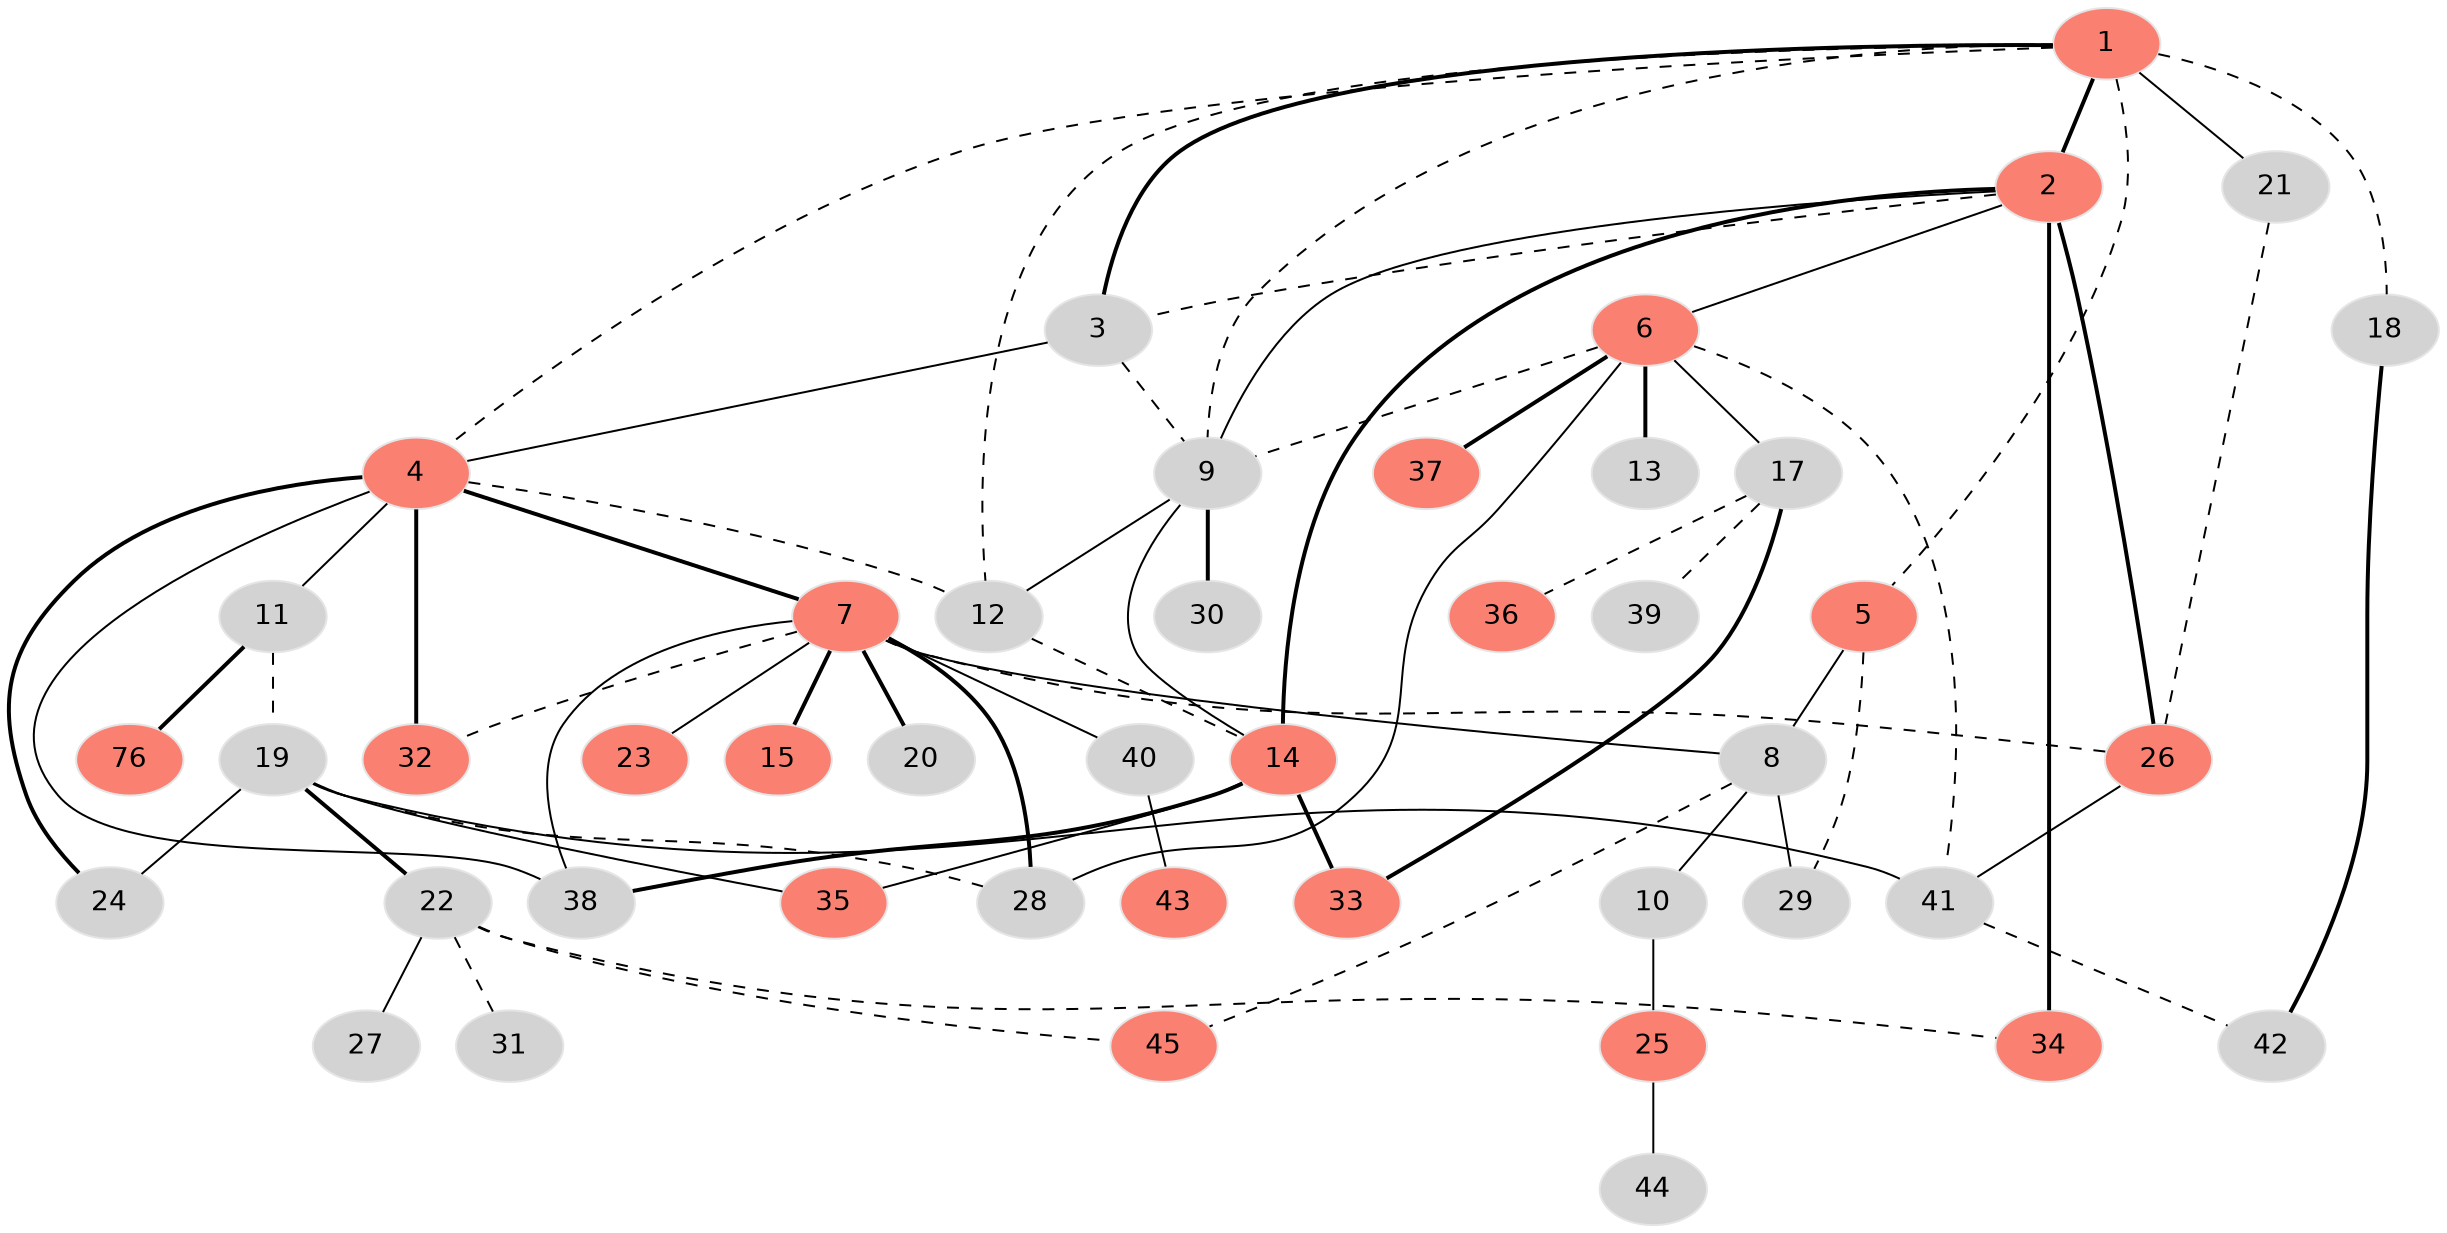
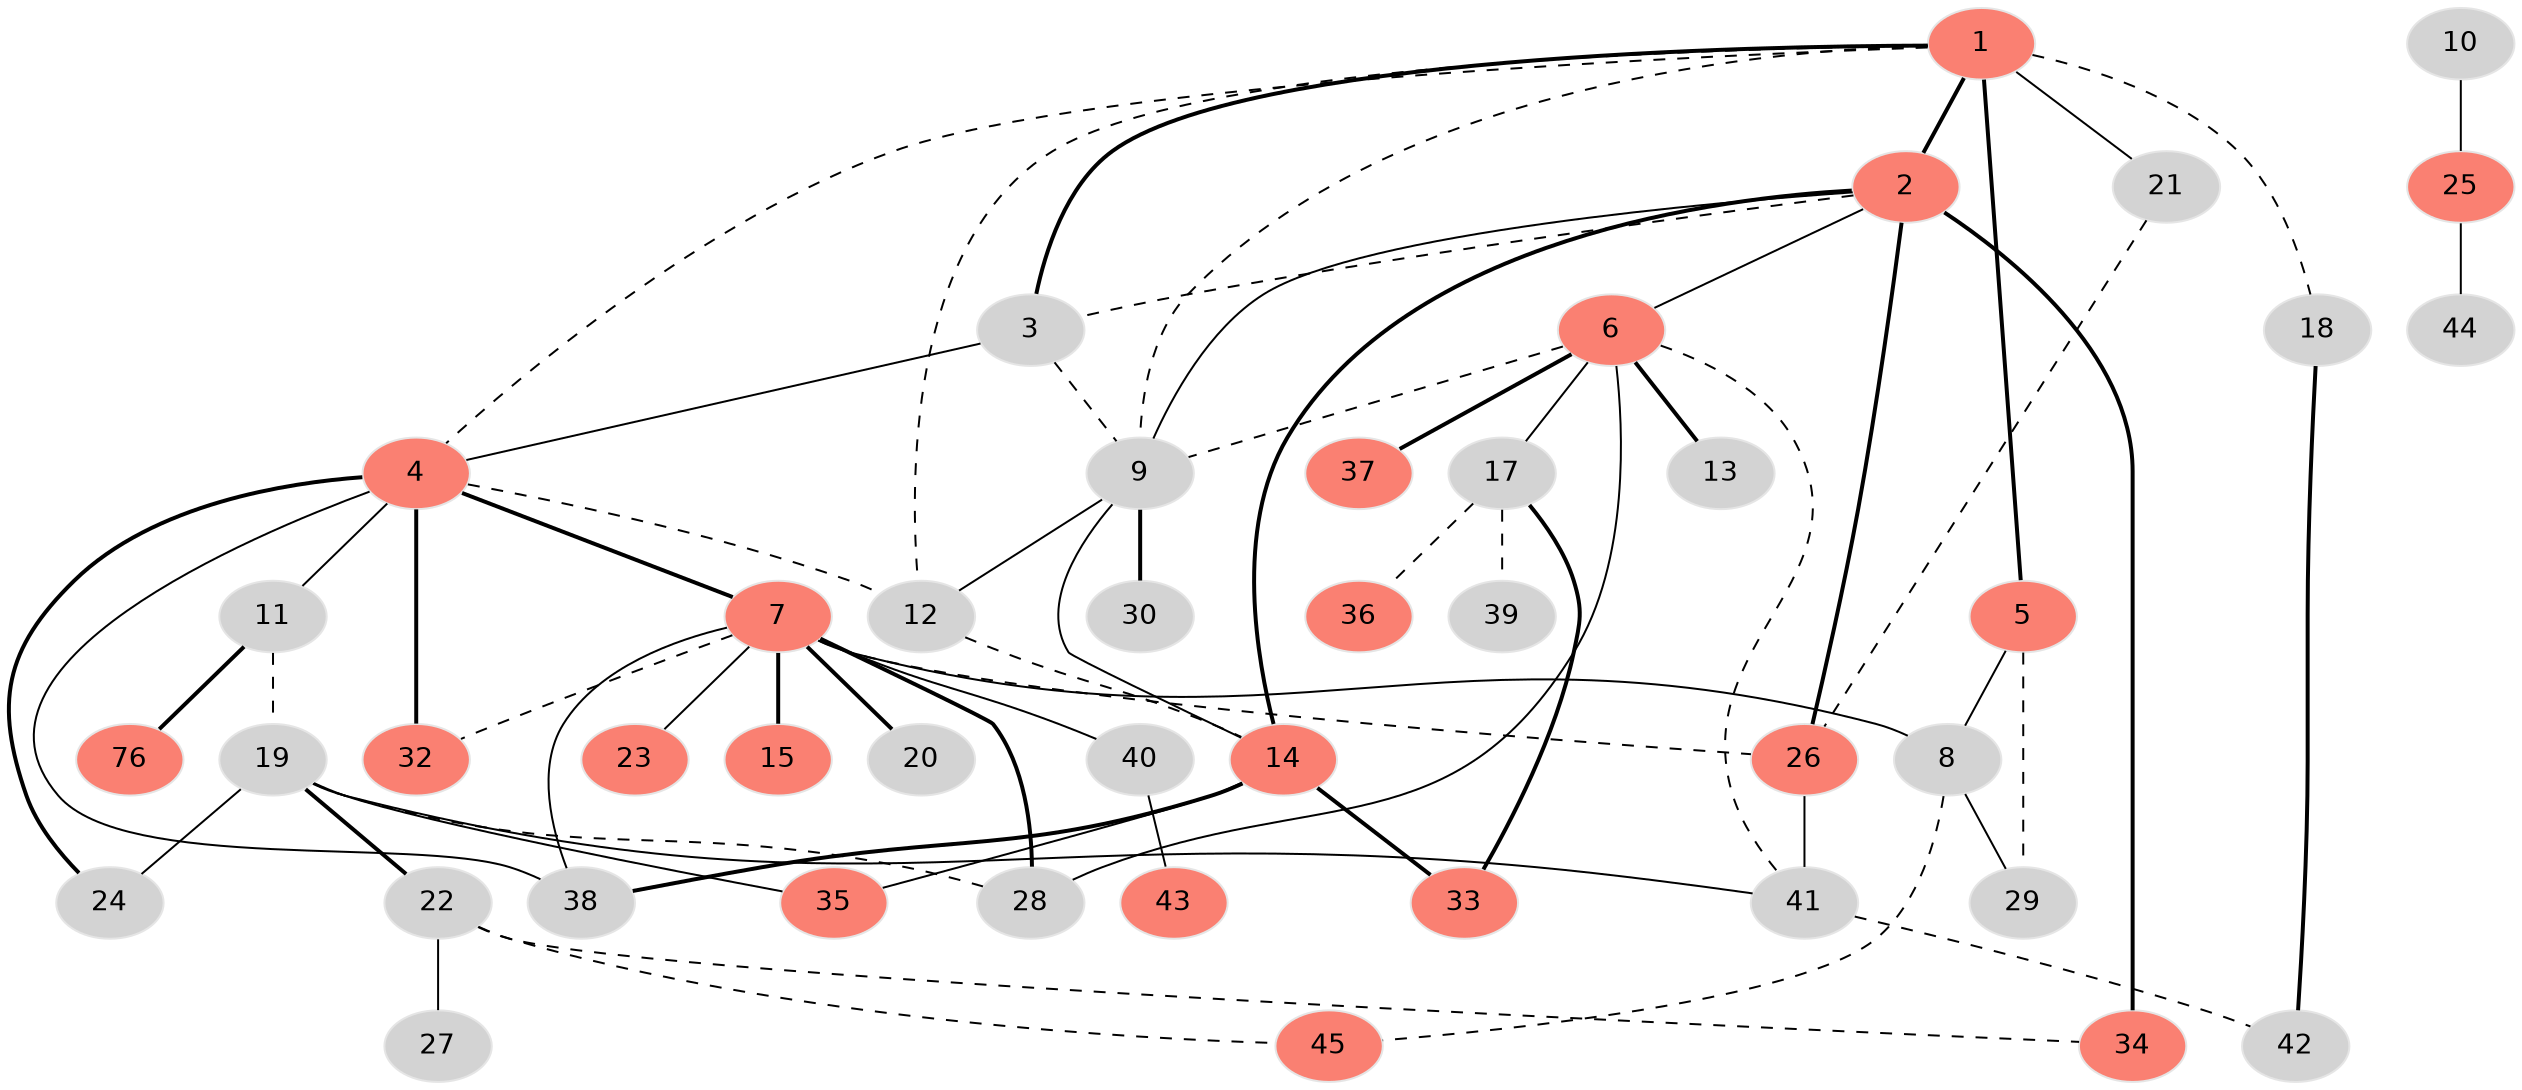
edge "1" -- "5": style dashed -> bold
edge "8" -- "10": removed
node "31": removed
